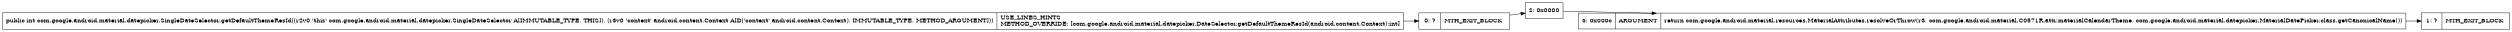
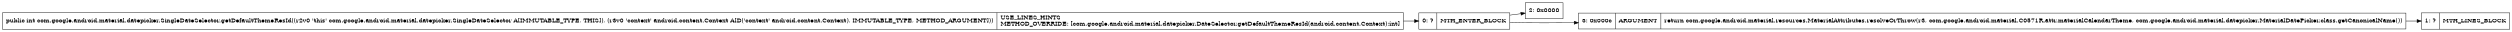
edge "2: 0x0000" -> "3: 0x000c": now "0: ?" -> "3: 0x000c"
node "0: ?": text "MTH_EXIT_BLOCK" -> "MTH_ENTER_BLOCK"
node "1: ?": text "MTH_EXIT_BLOCK" -> "MTH_LINES_BLOCK"
